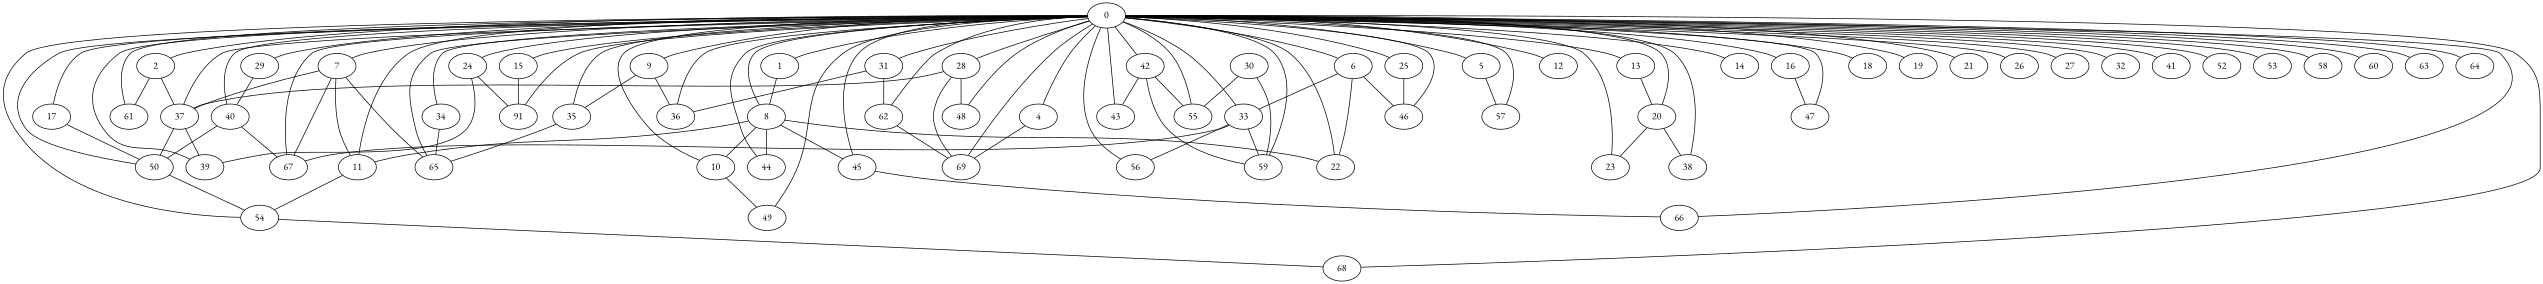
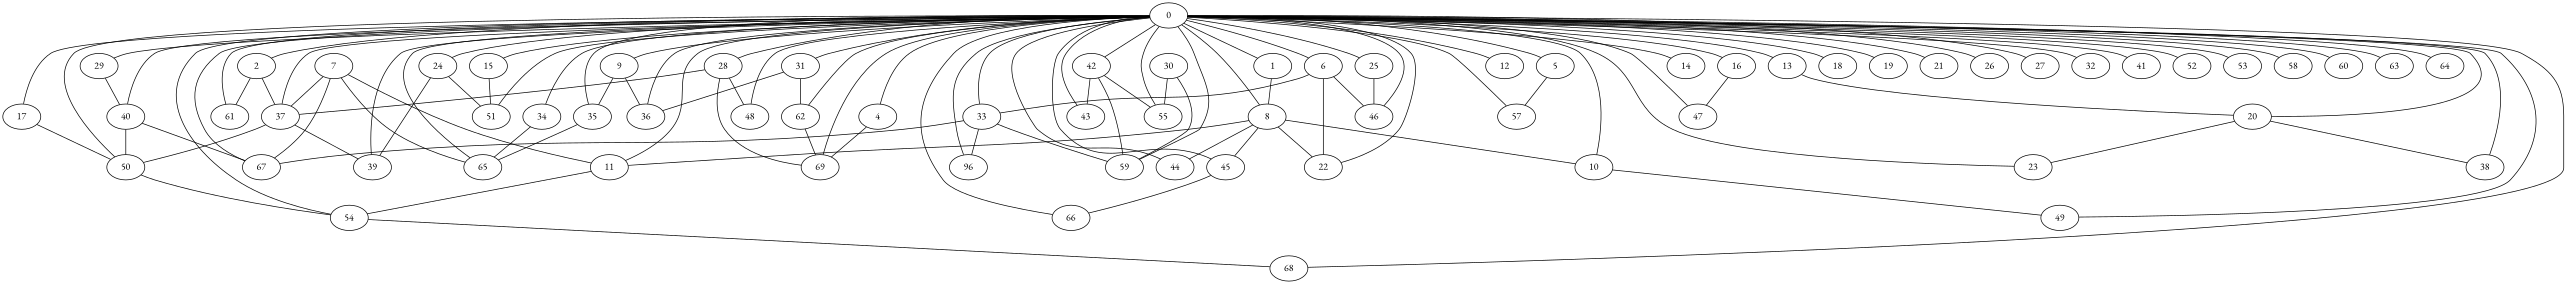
edge "0" -- "7": removed
node "91": label "91" -> "51"
node "56": label "56" -> "96"
